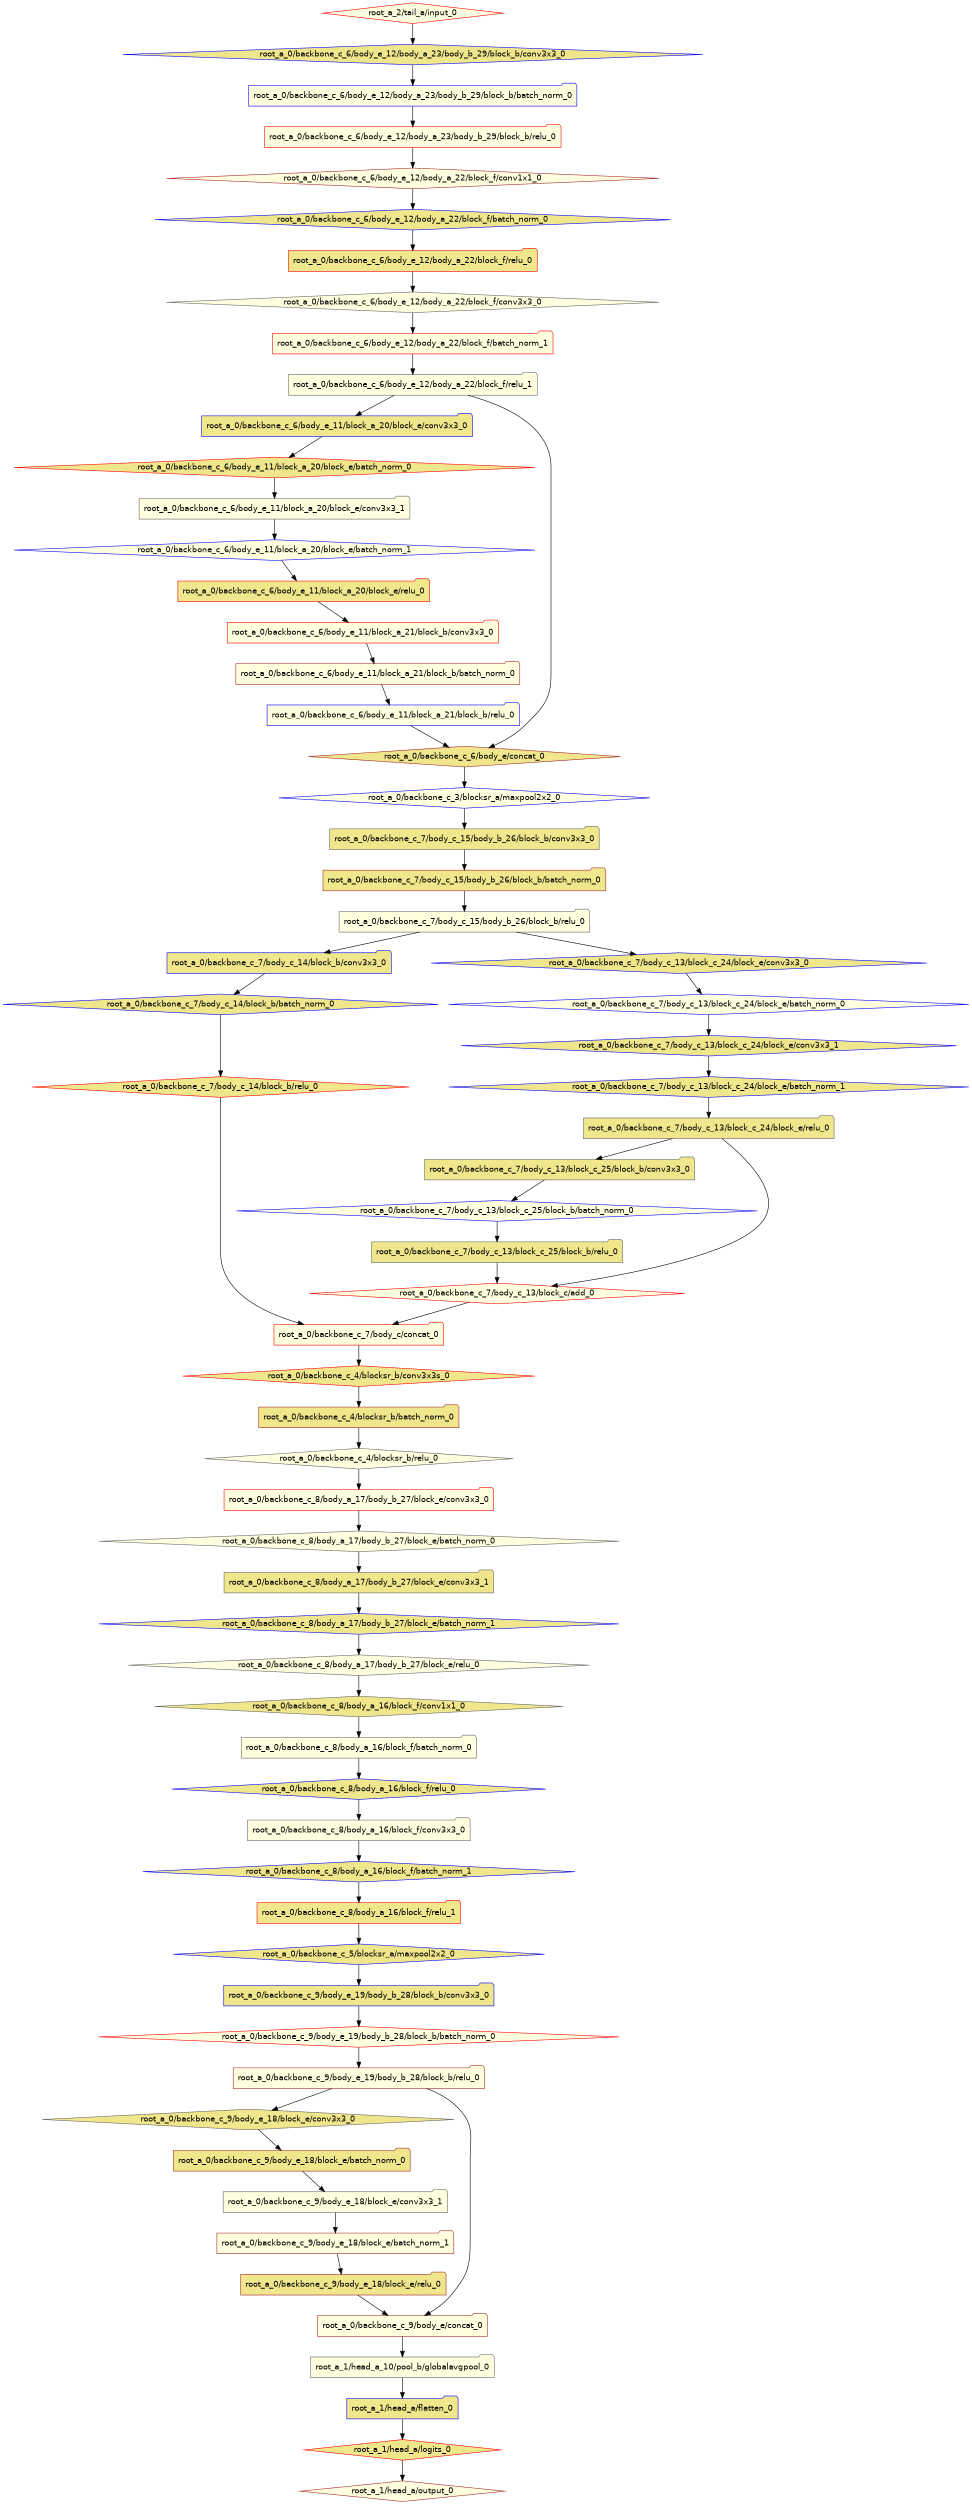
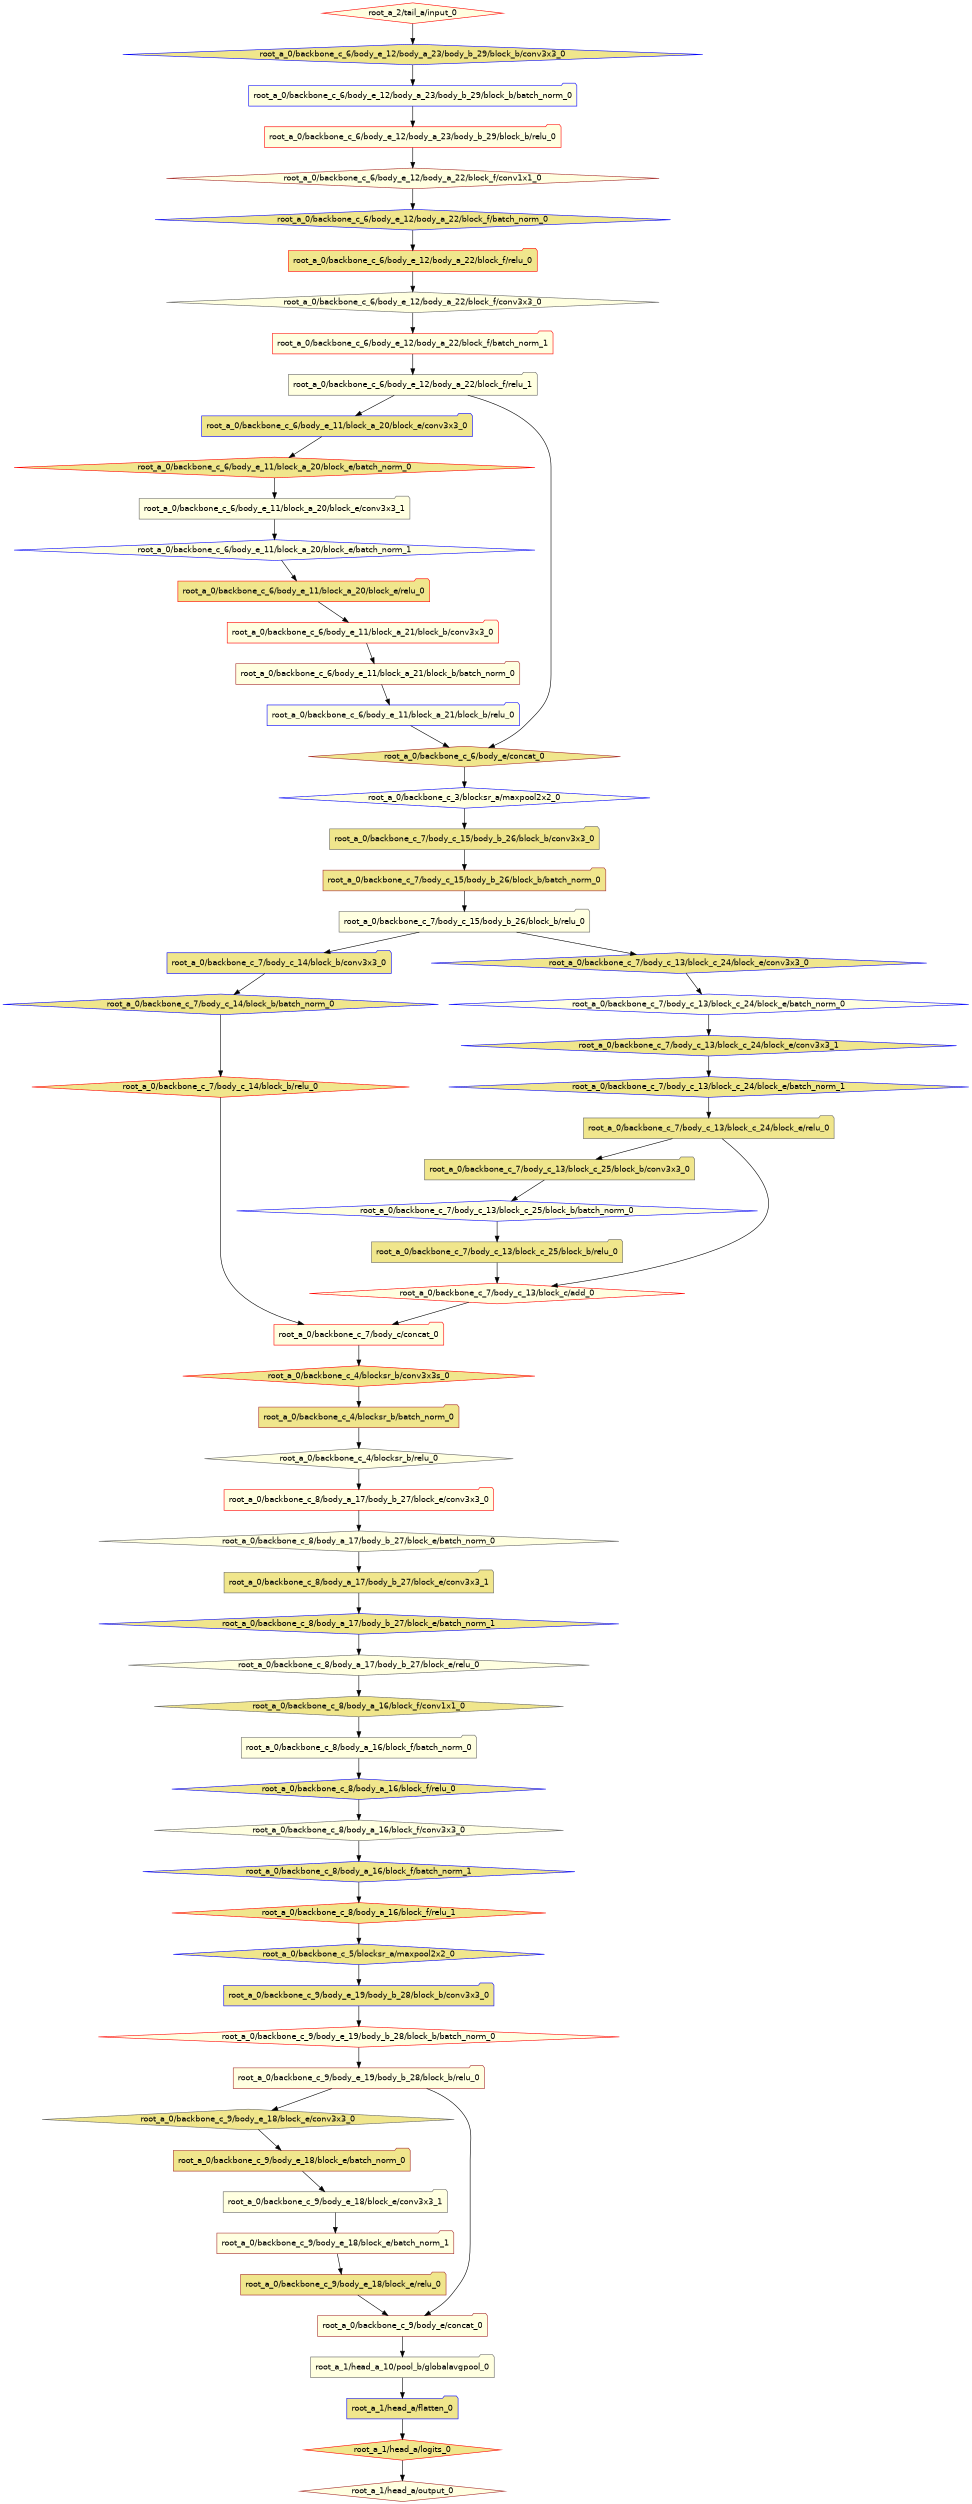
node "root_a_0/backbone_c_8/body_a_16/block_f/conv3x3_0": shape folder -> diamond
node "root_a_0/backbone_c_8/body_a_16/block_f/relu_1": shape folder -> diamond
